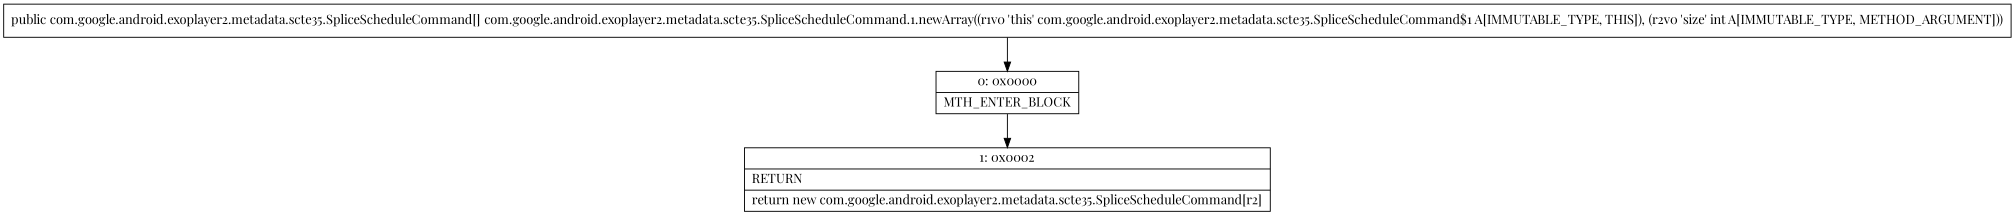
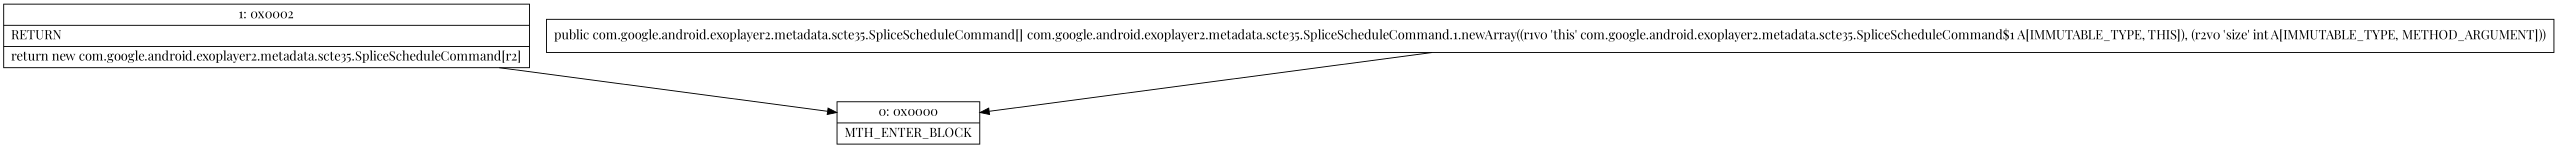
edge "0: 0x0000" -> "1: 0x0002": reversed
